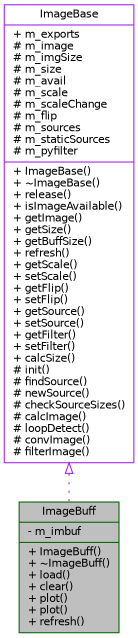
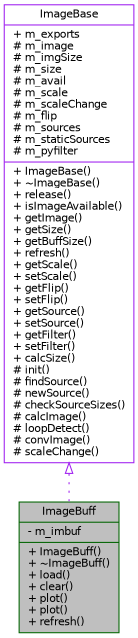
node "ImageBase": text "# filterImage()" -> "# scaleChange()"
